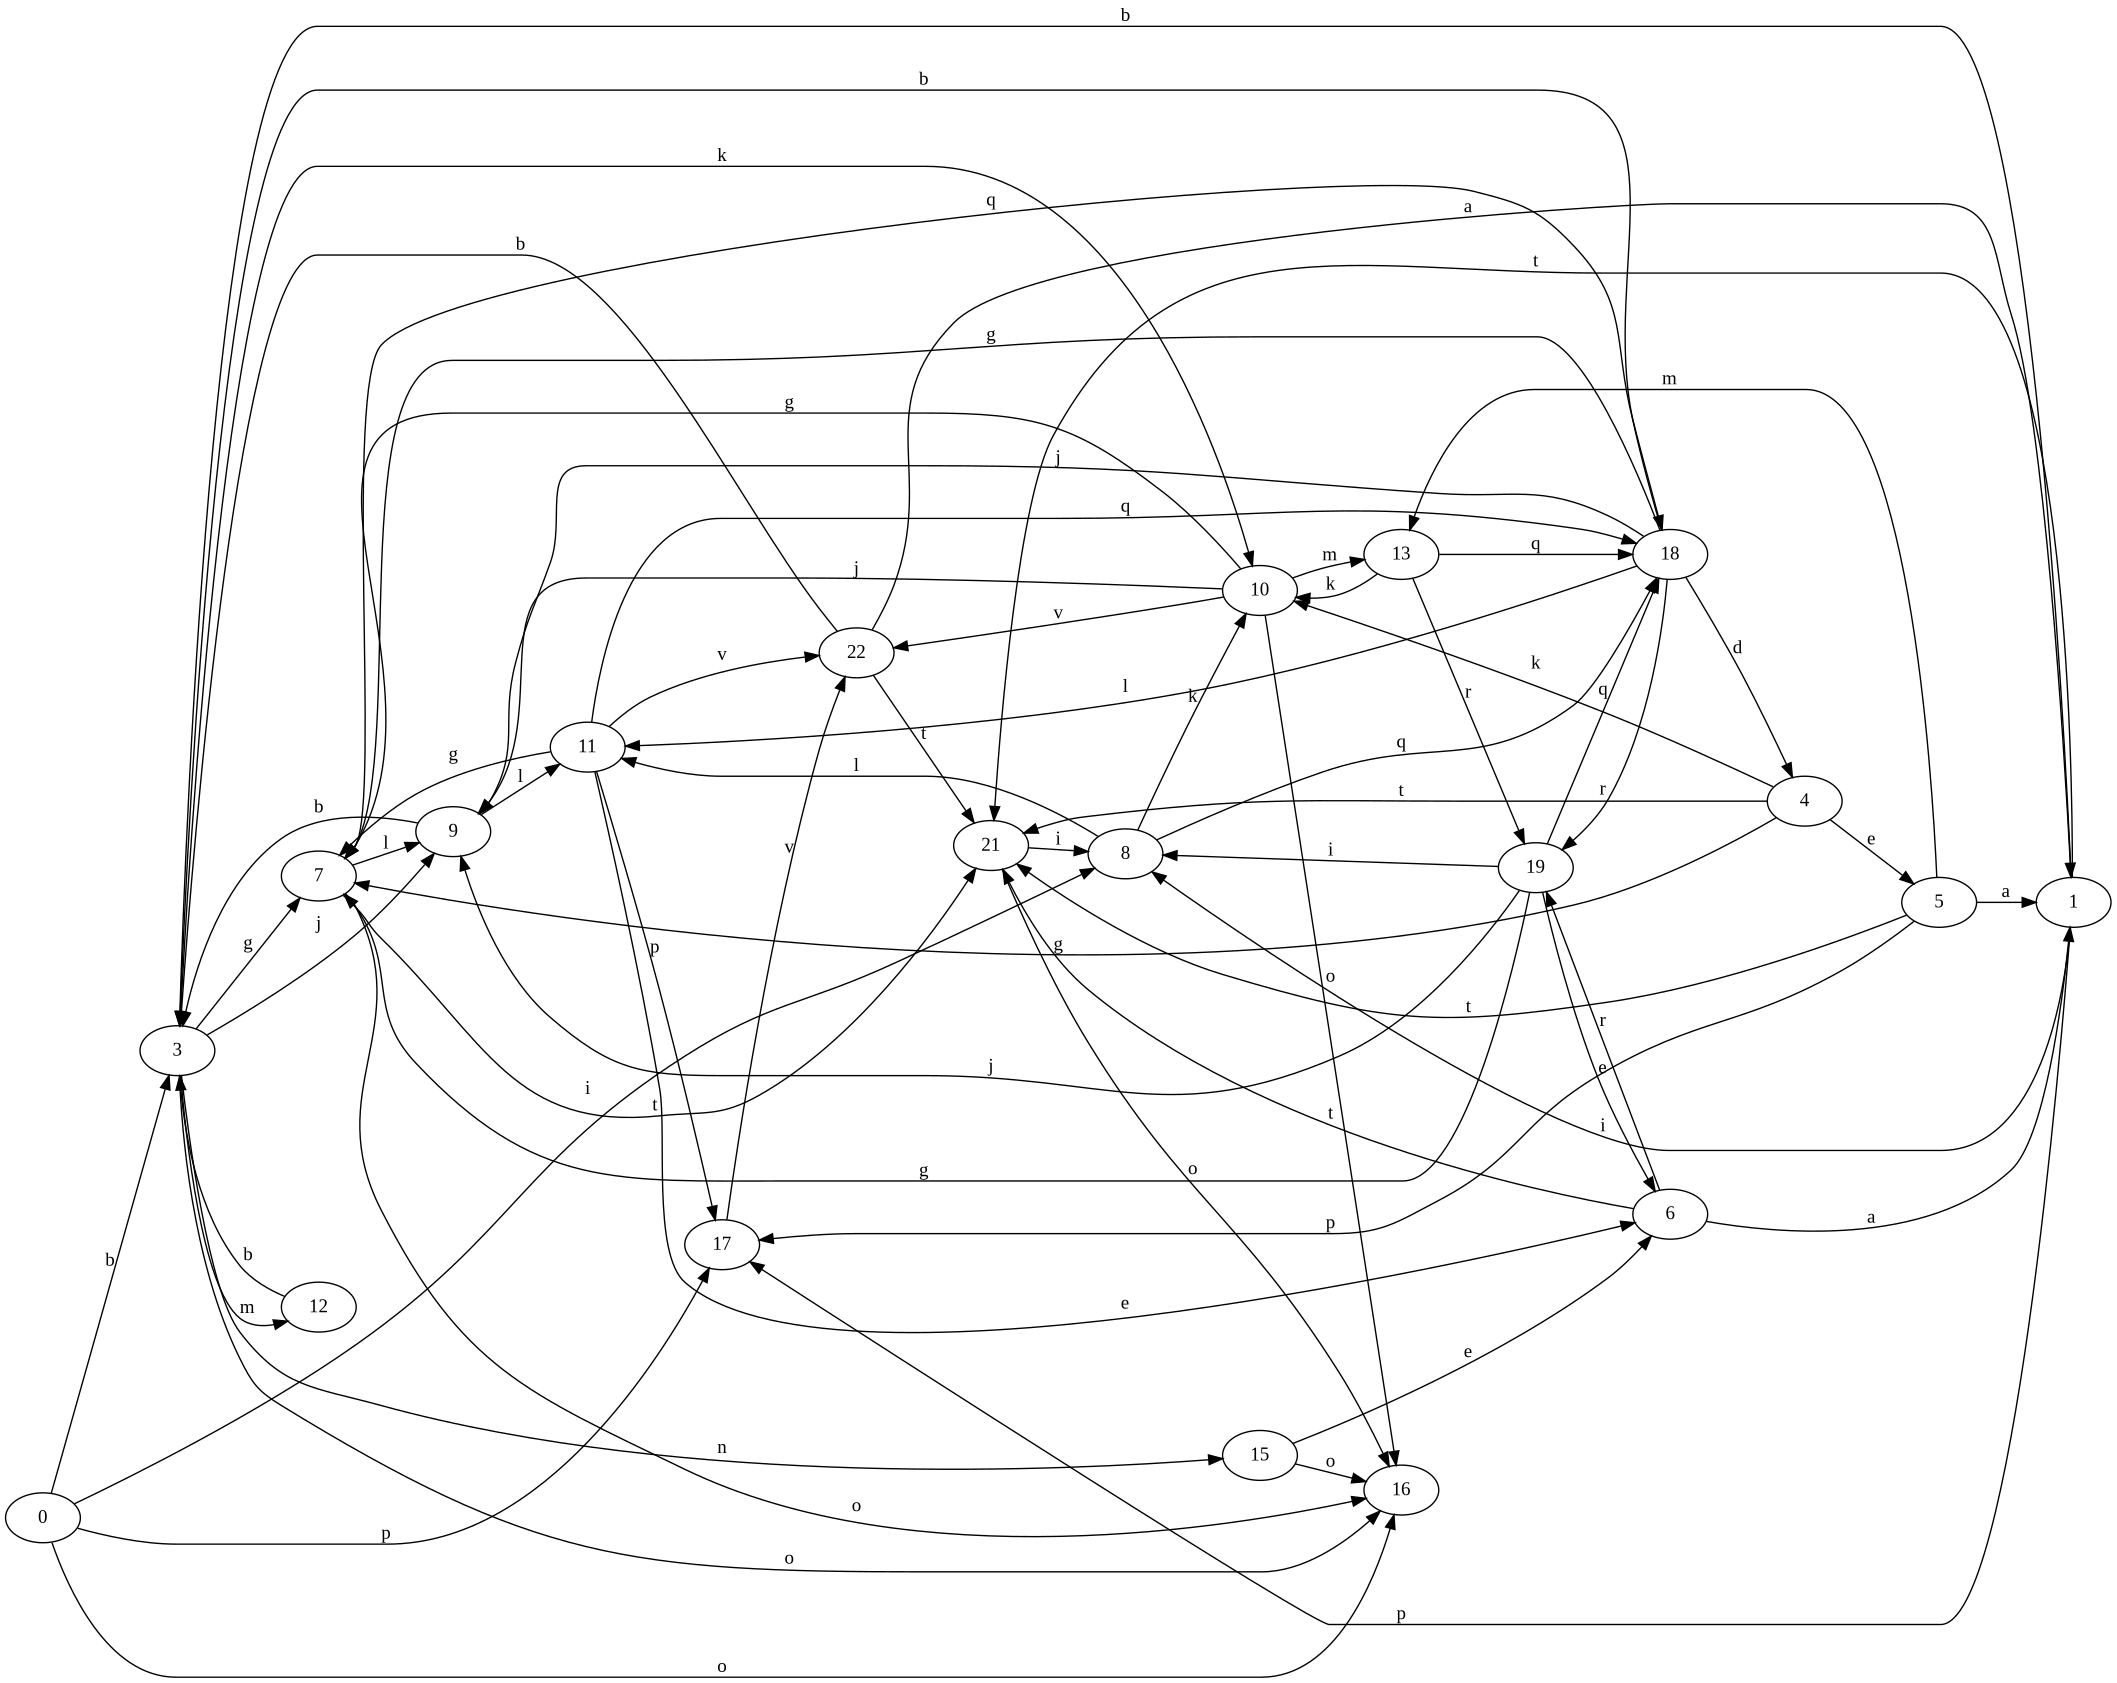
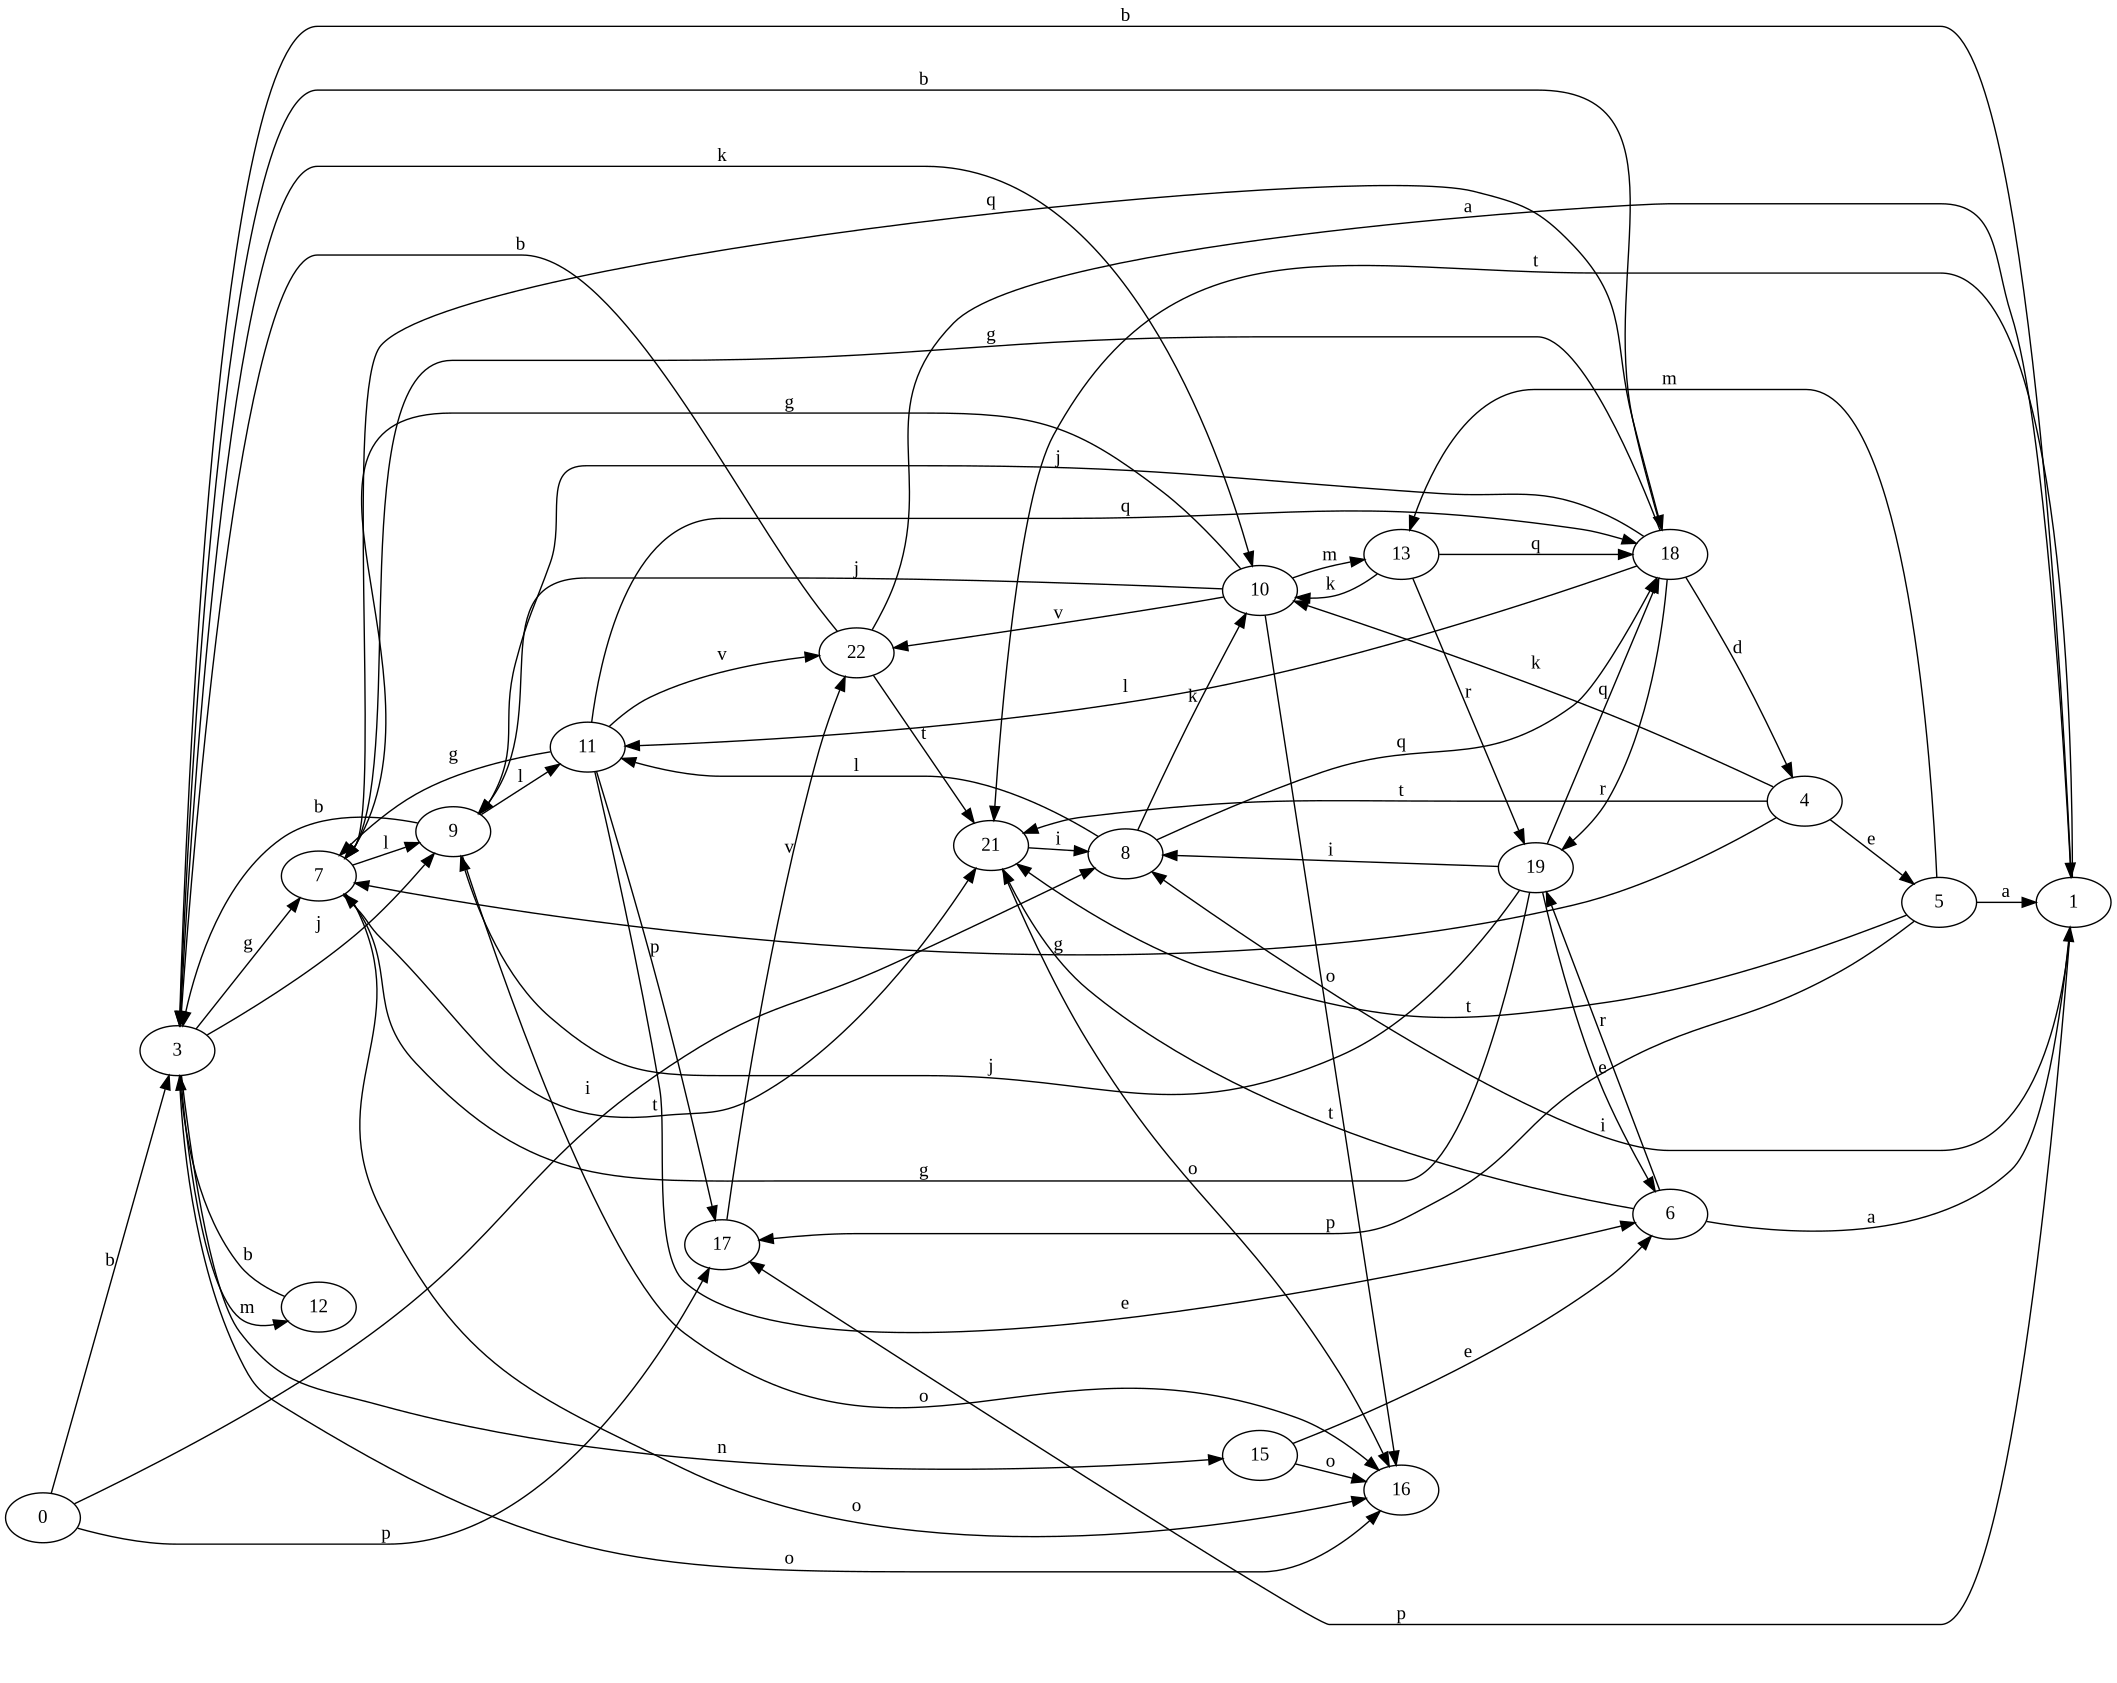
edge "0" -> "16": now "9" -> "16"
